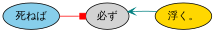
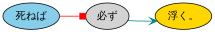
edge "浮く。" -> "必ず": reversed
